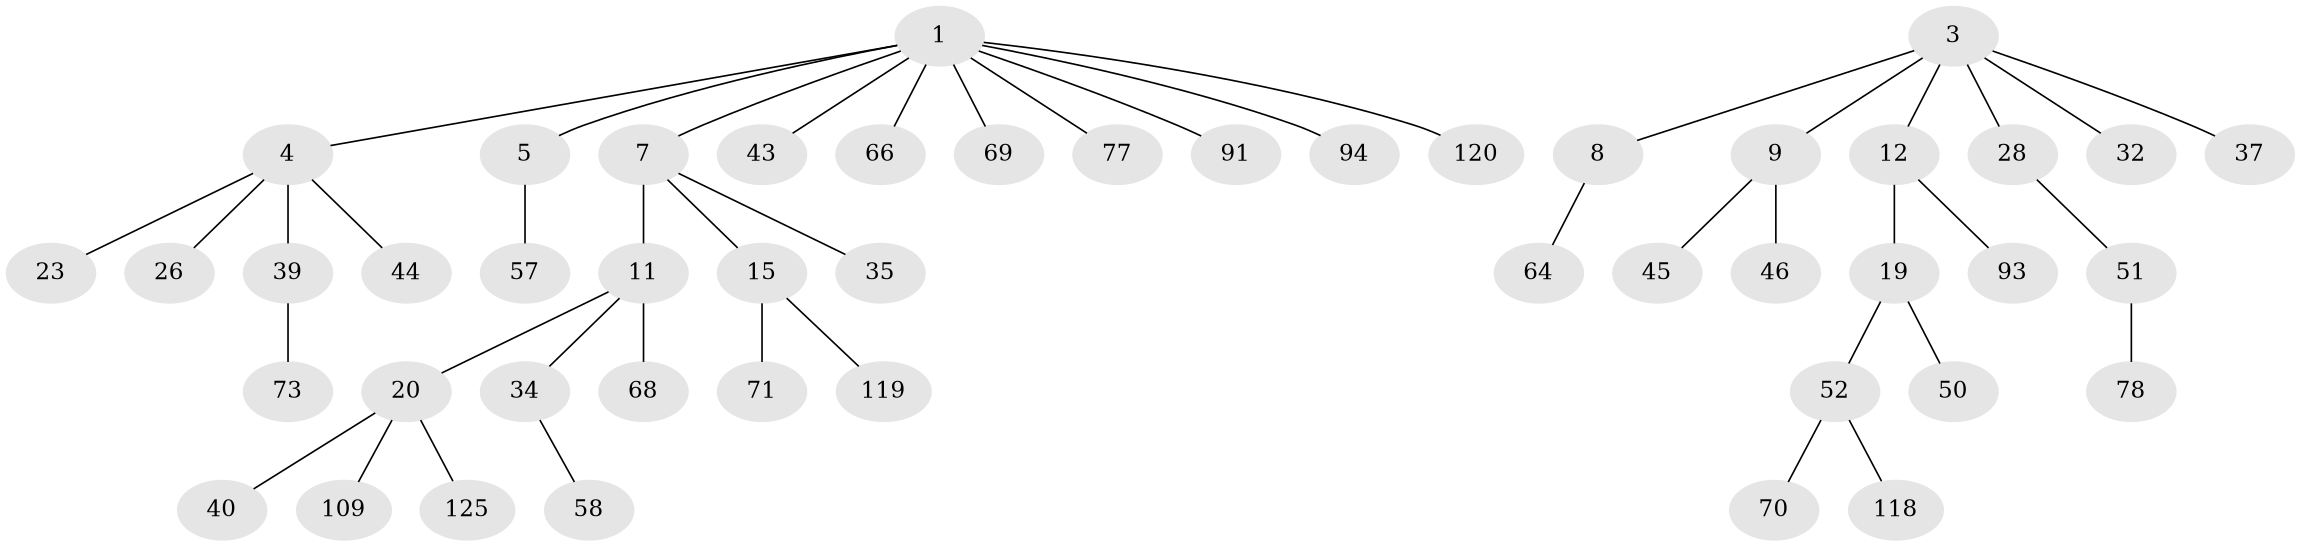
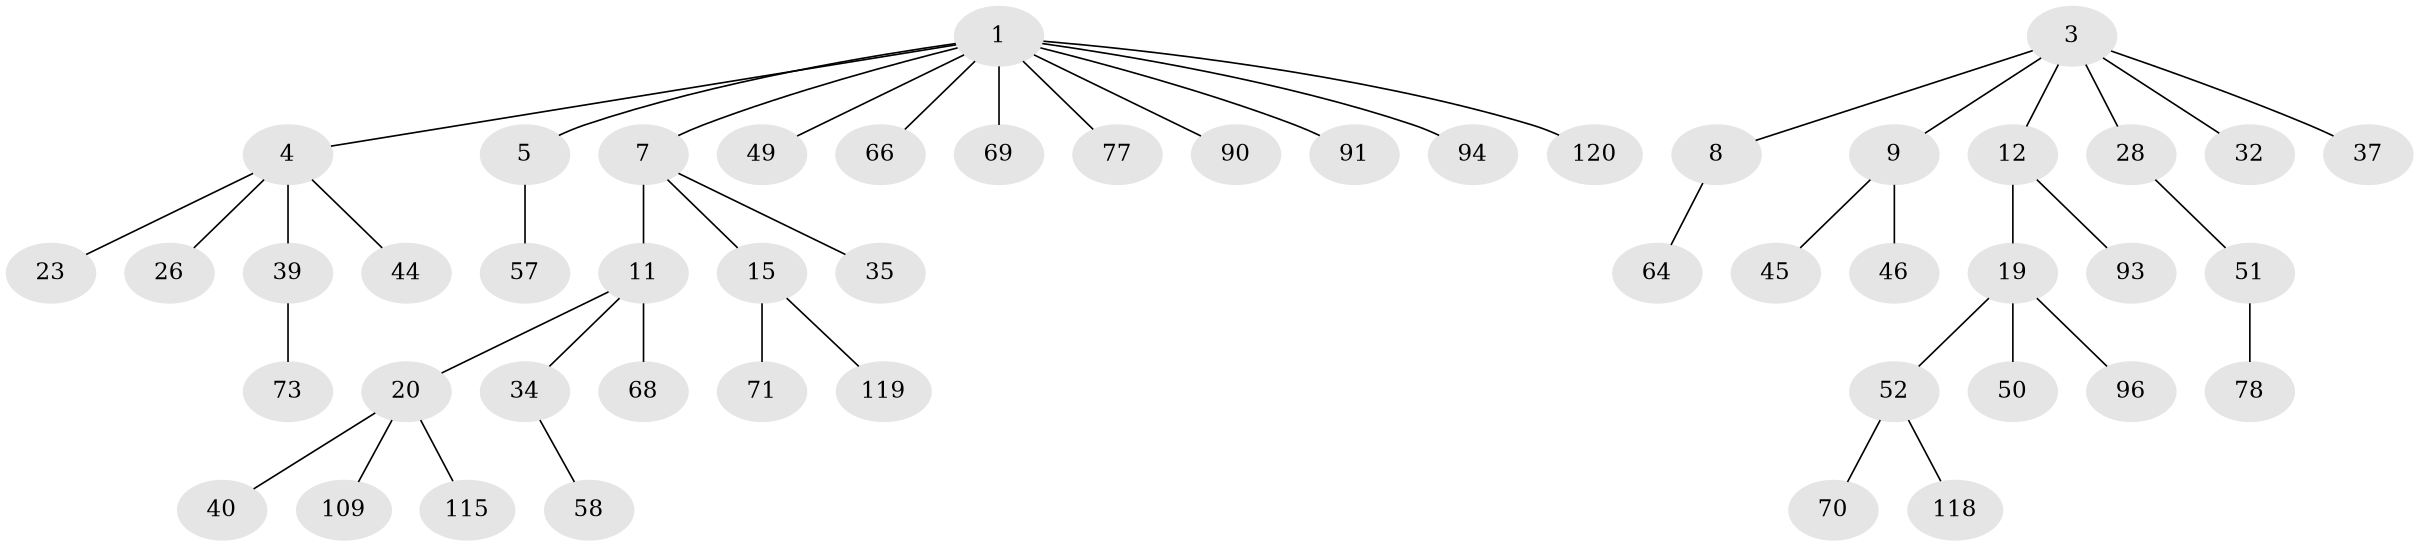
node "43": label "43" -> "49"
node "90": added
node "96": added
node "125": label "125" -> "115"
